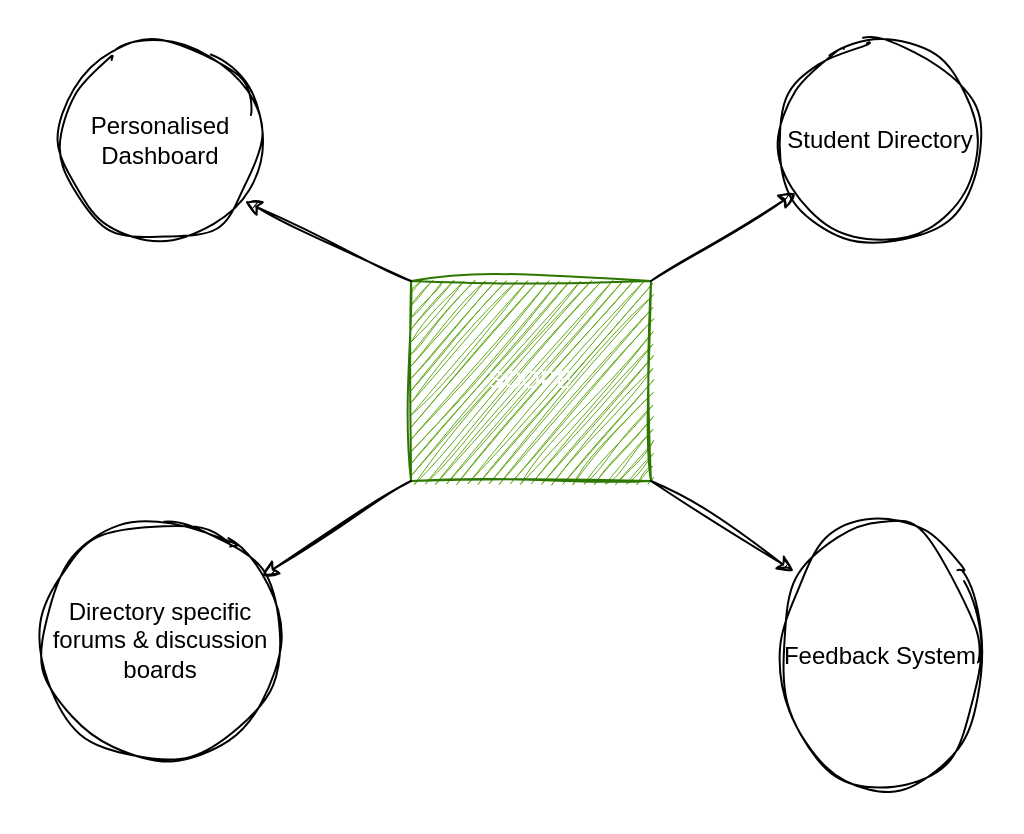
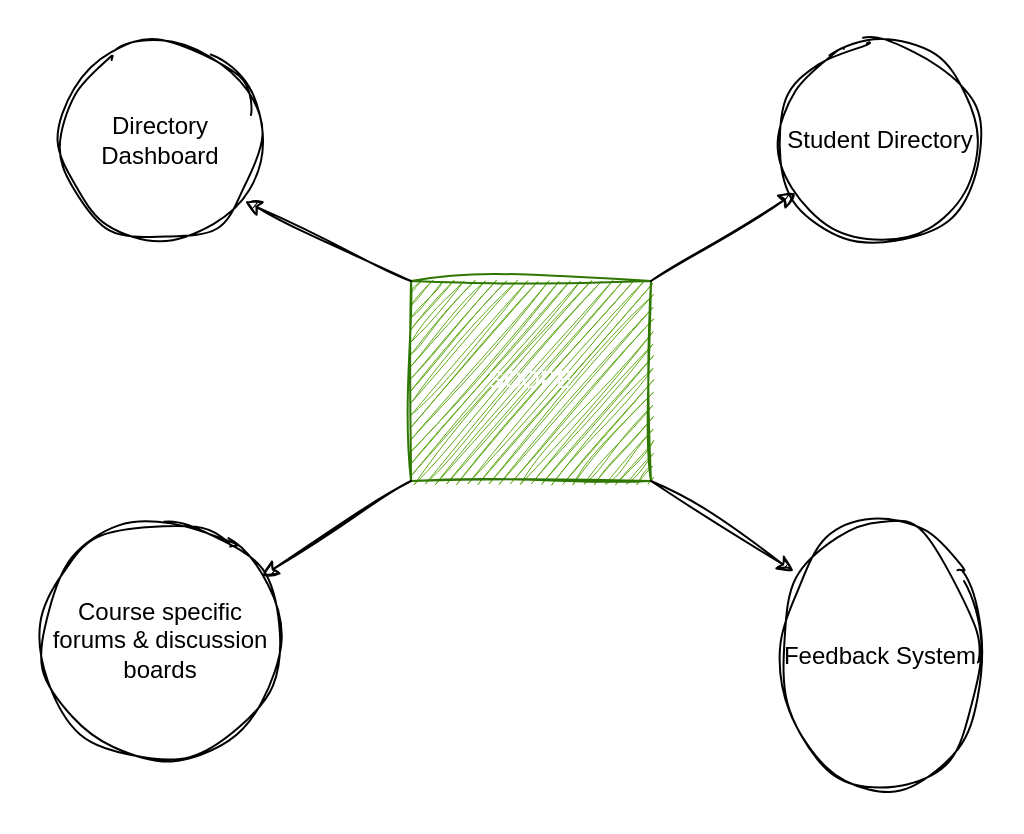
node "Personalised Dashboard": label "Personalised Dashboard" -> "Directory Dashboard"
node "Directory specific forums & discussion boards": label "Directory specific forums & discussion boards" -> "Course specific forums & discussion boards"
